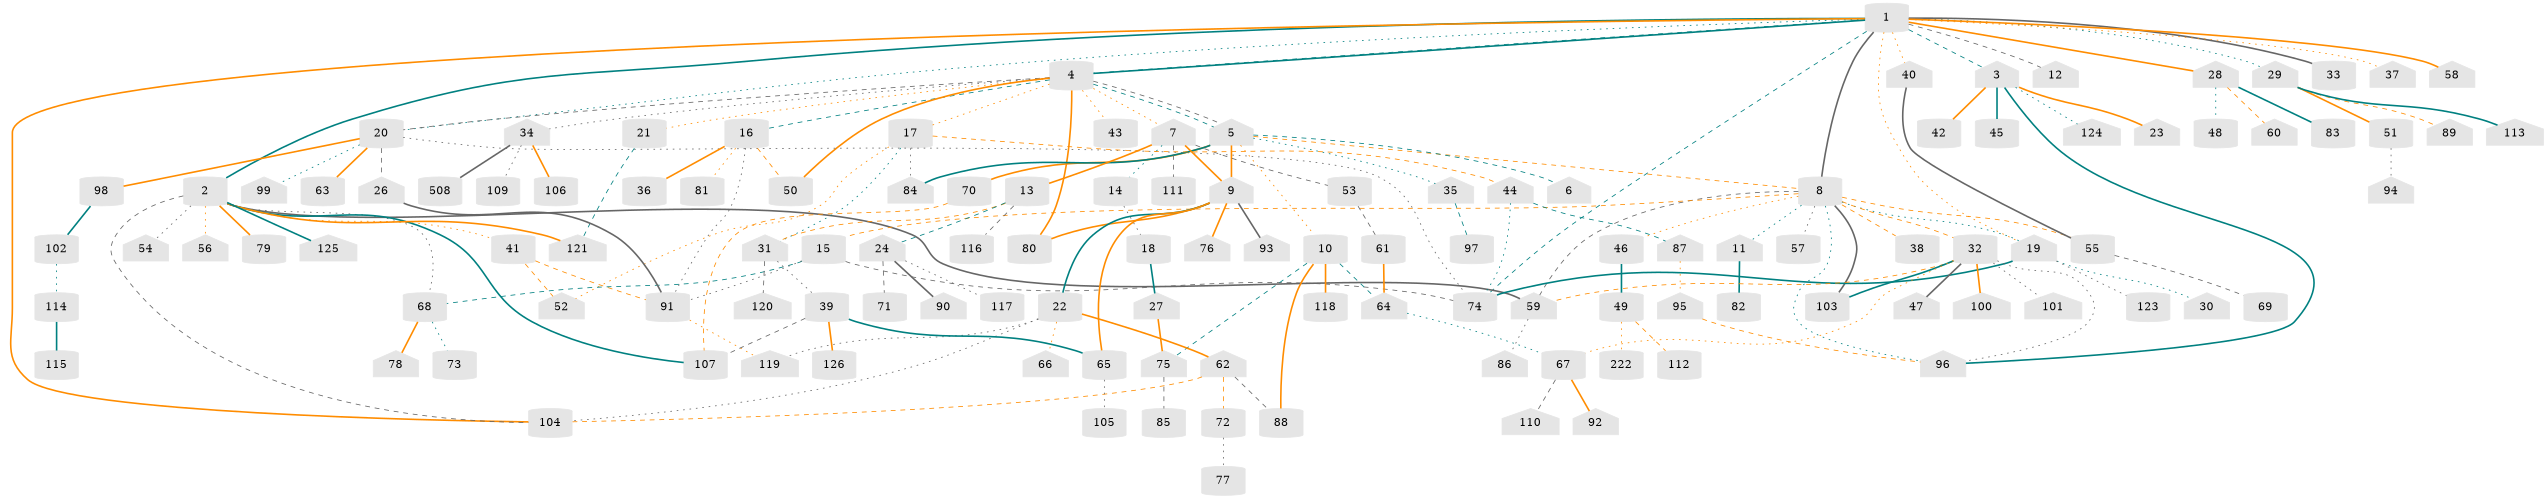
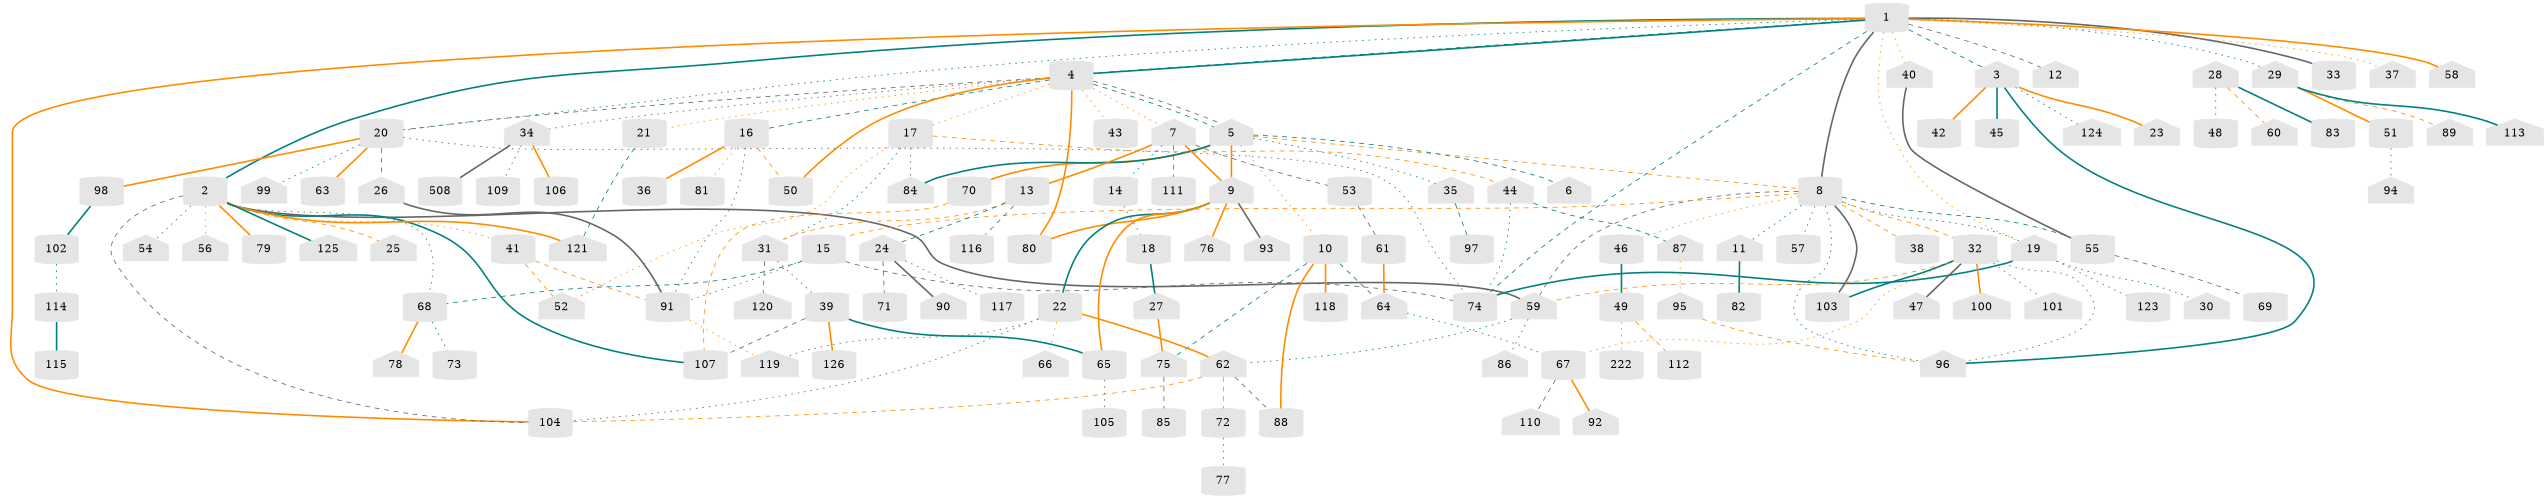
edge "1" -- "28": removed
edge "8" -- "55": color darkorange -> teal
node "25": added
edge "59" -- "62": added
